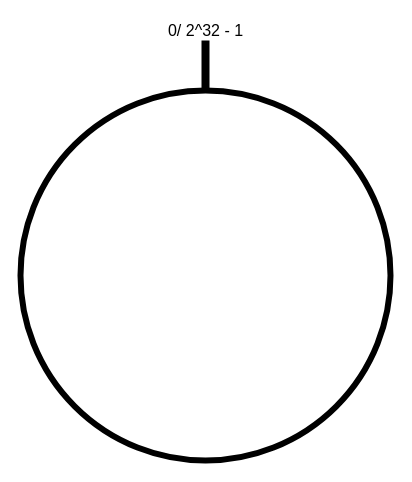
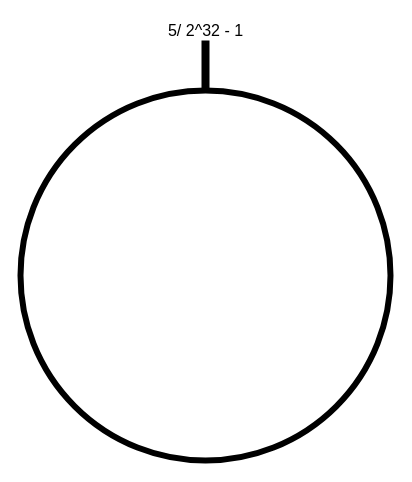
node "0/ 2^32 - 1": label "0/ 2^32 - 1" -> "5/ 2^32 - 1"
